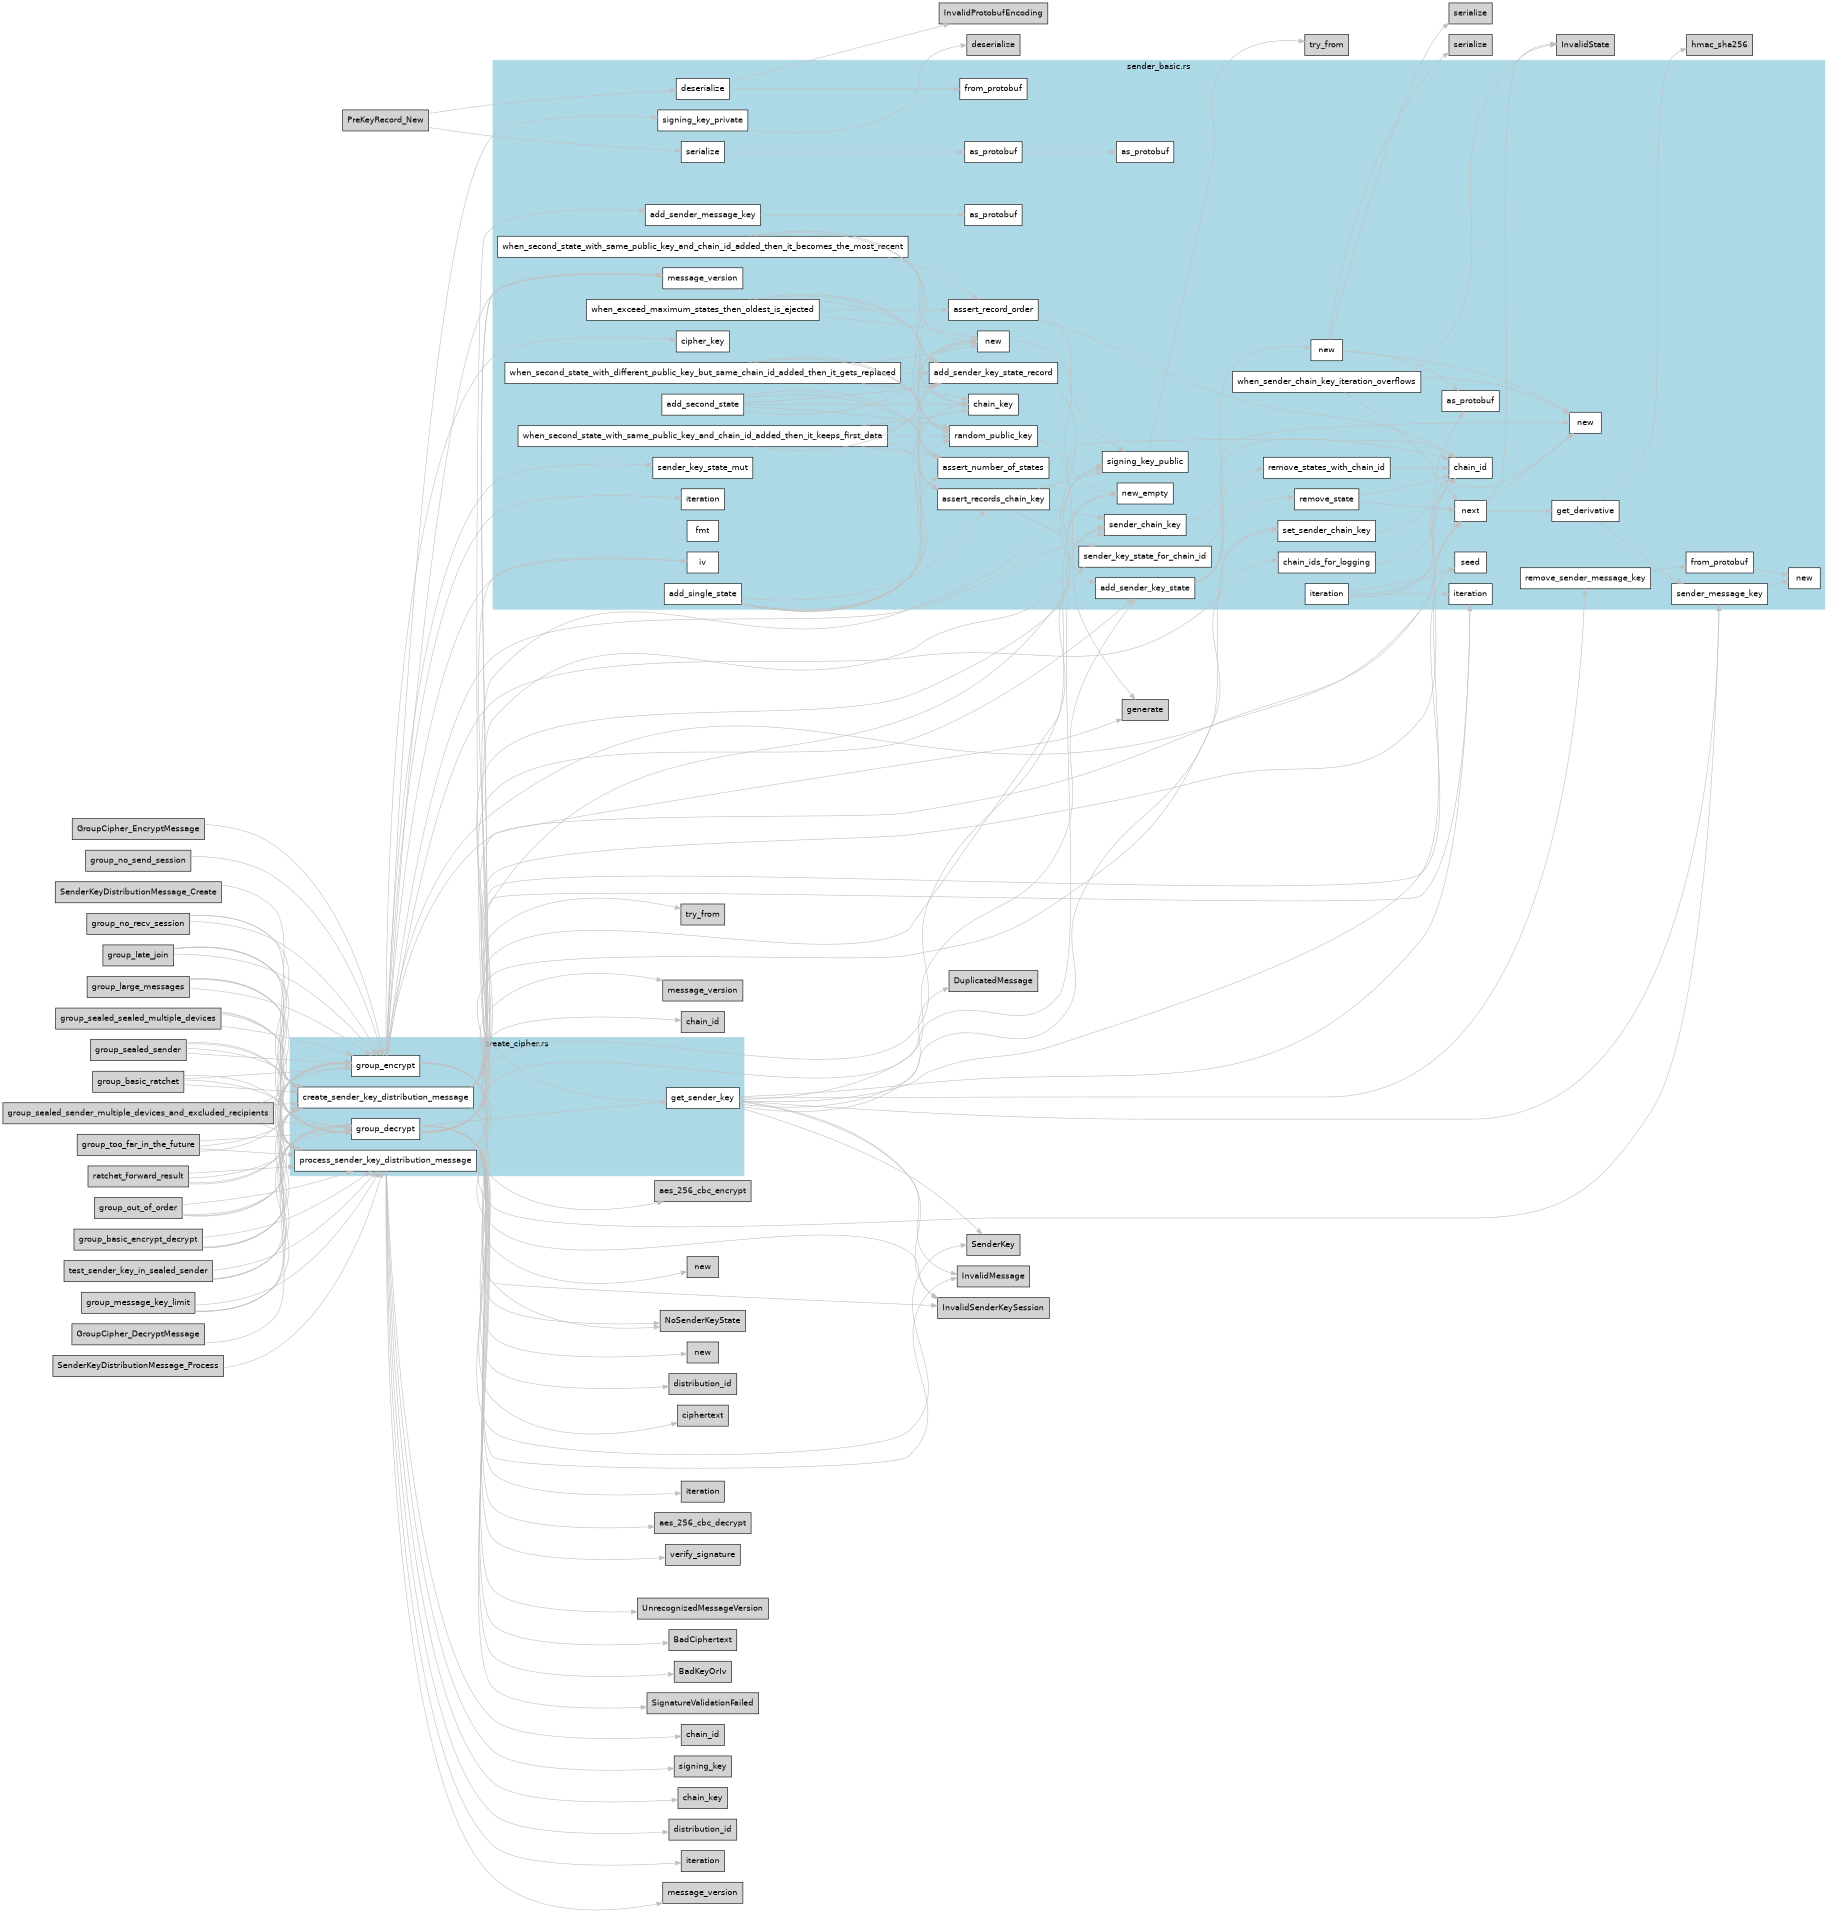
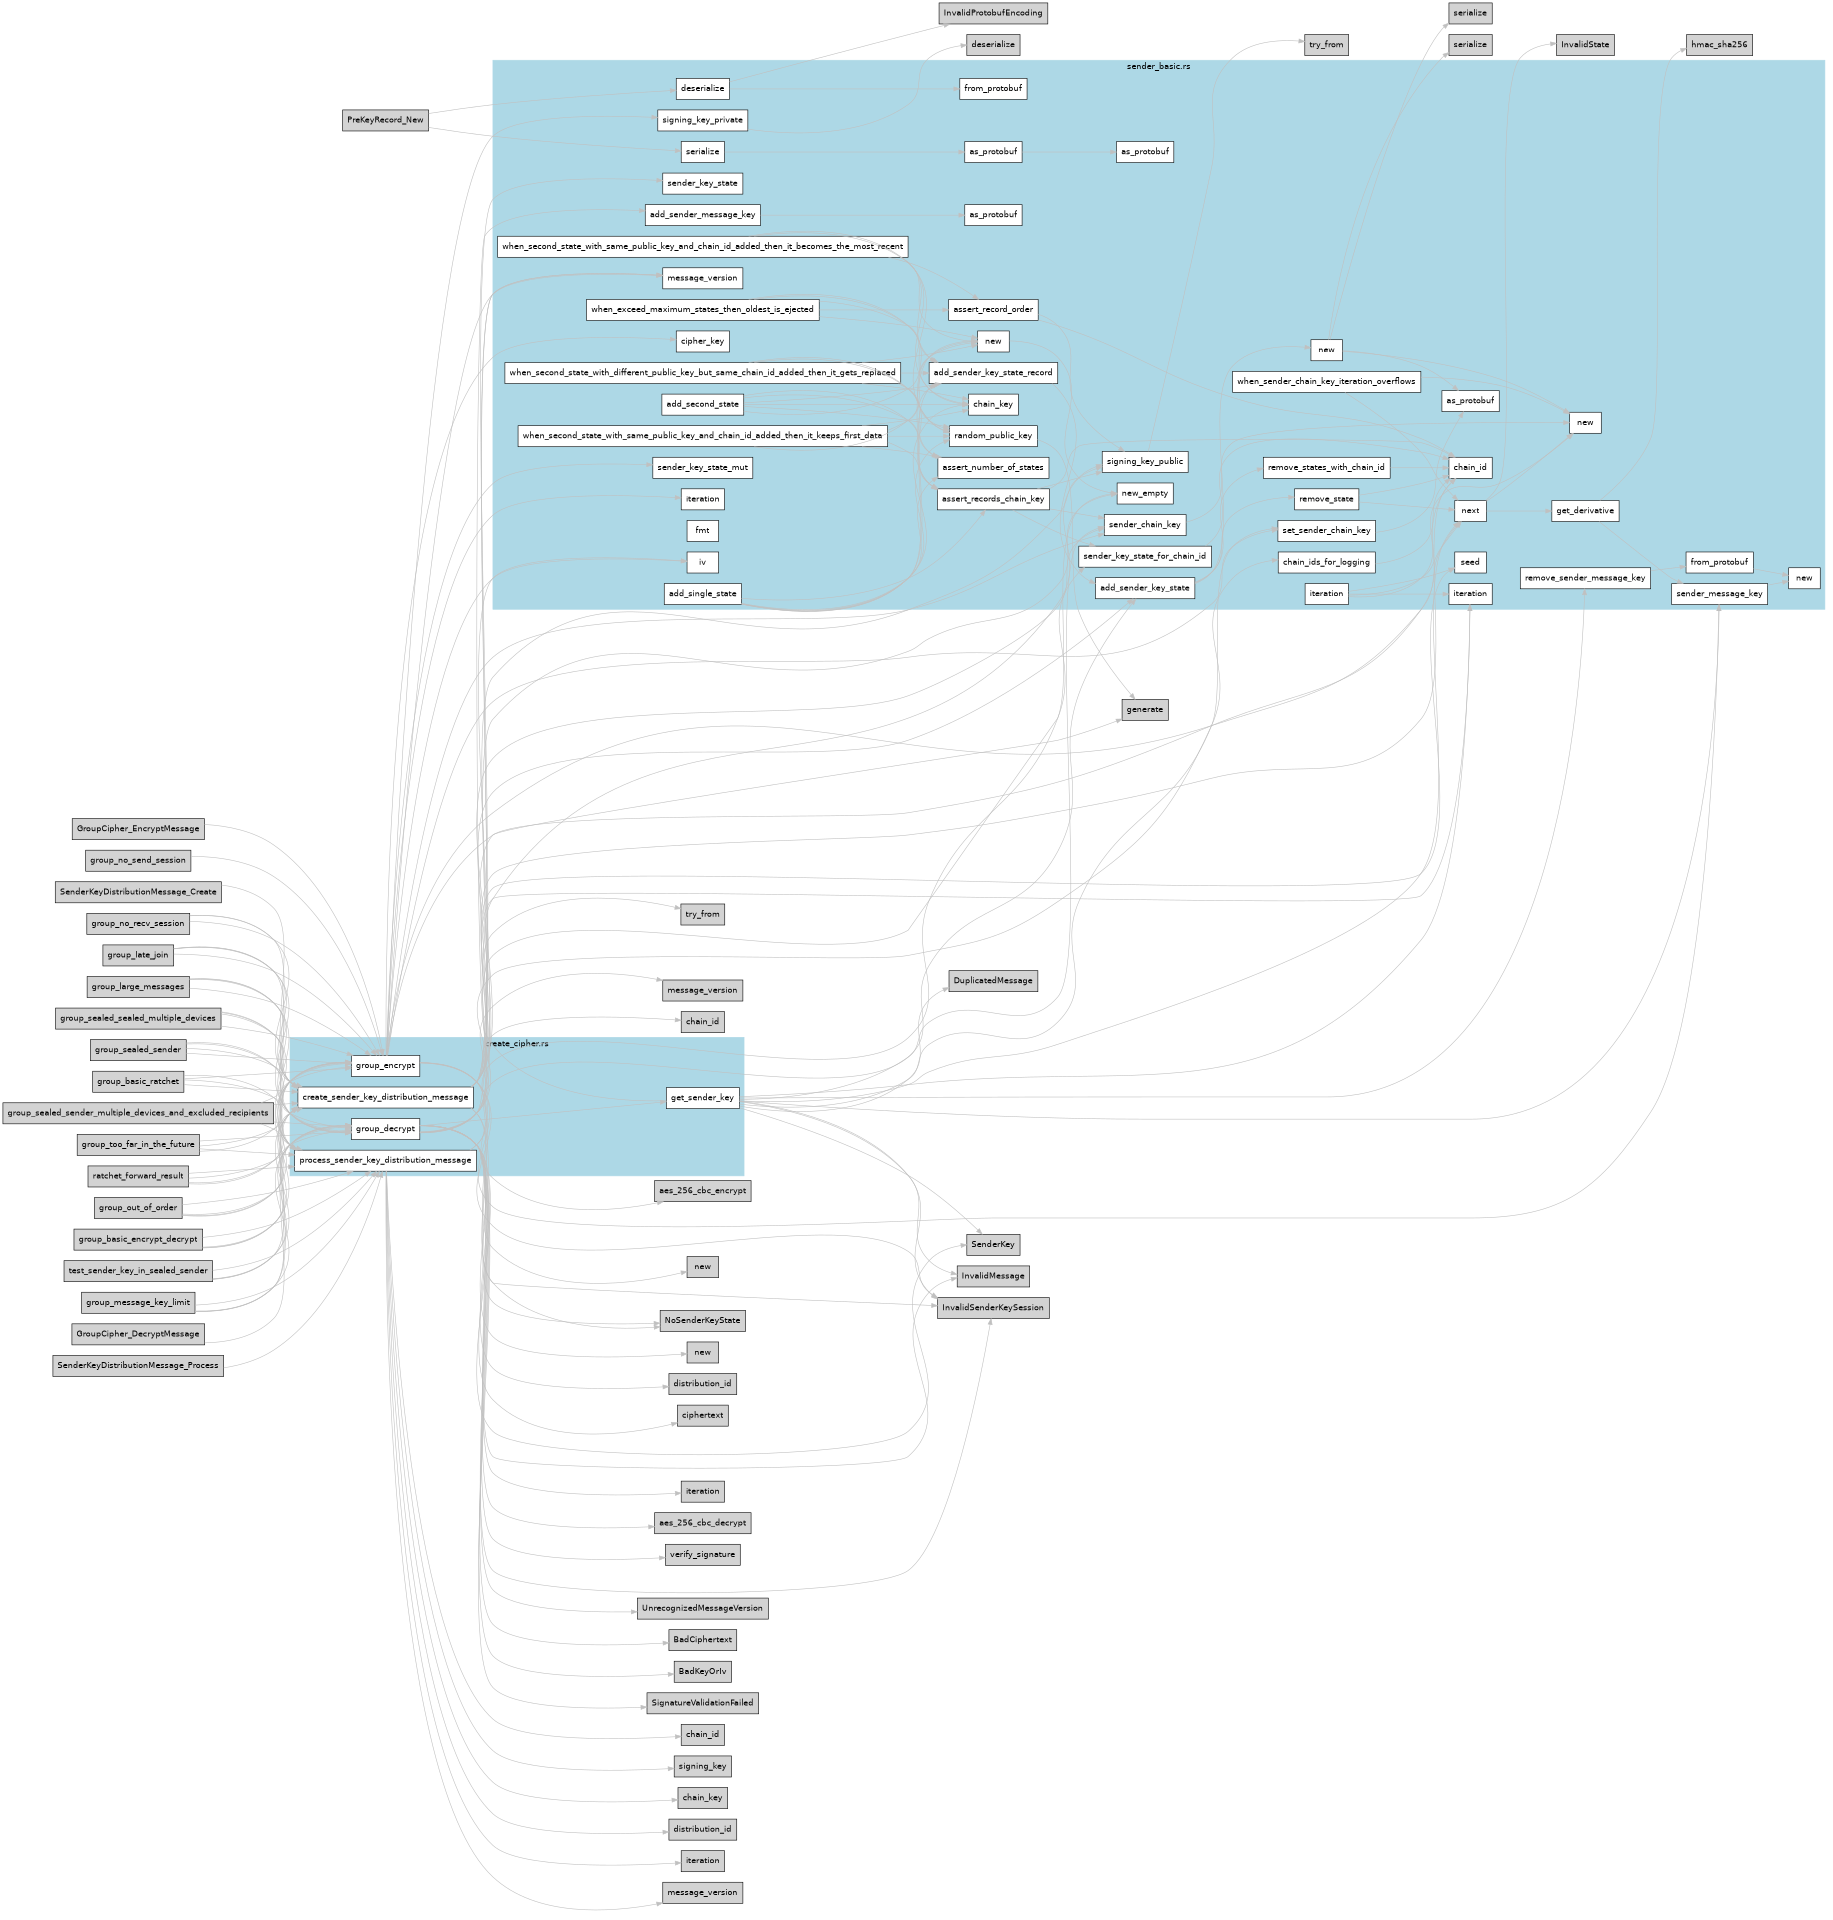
node "sender_key_state": added
edge "when_sender_chain_key_iteration_overflows" -> "InvalidState": removed
edge "group_decrypt" -> "InvalidSenderKeySession": added
